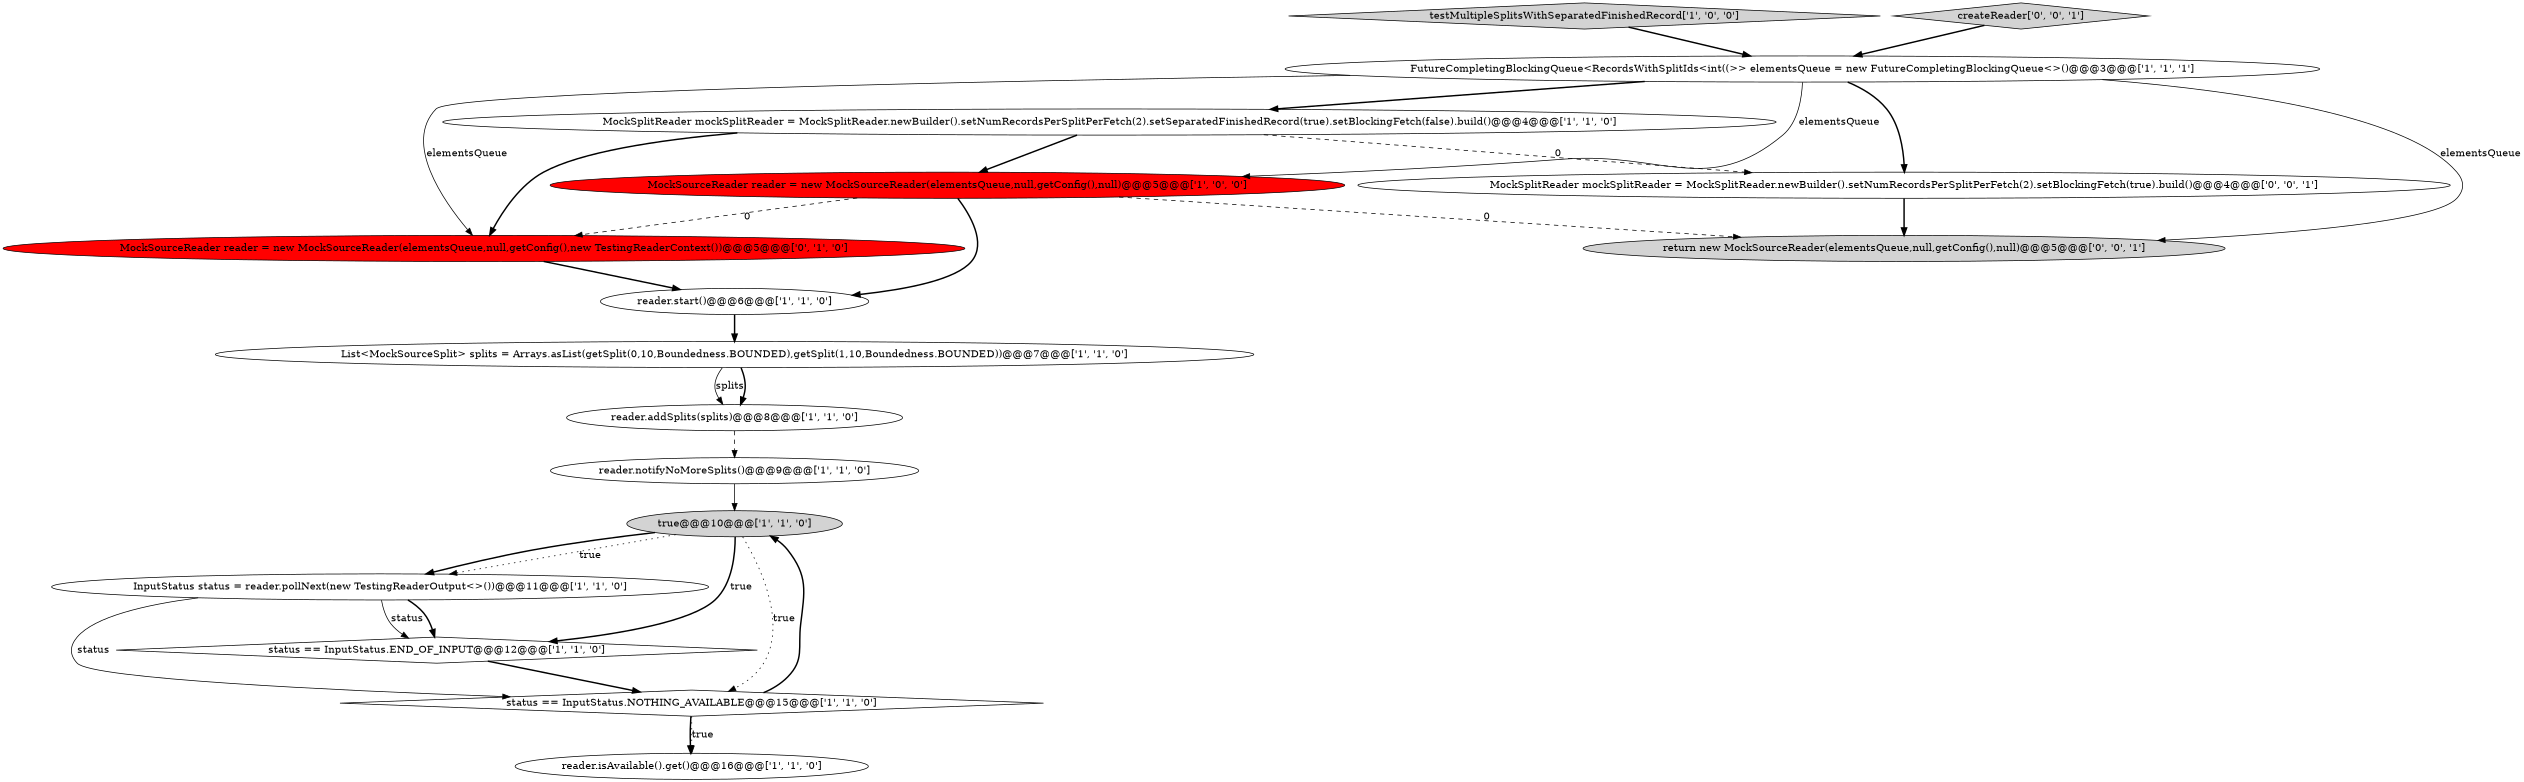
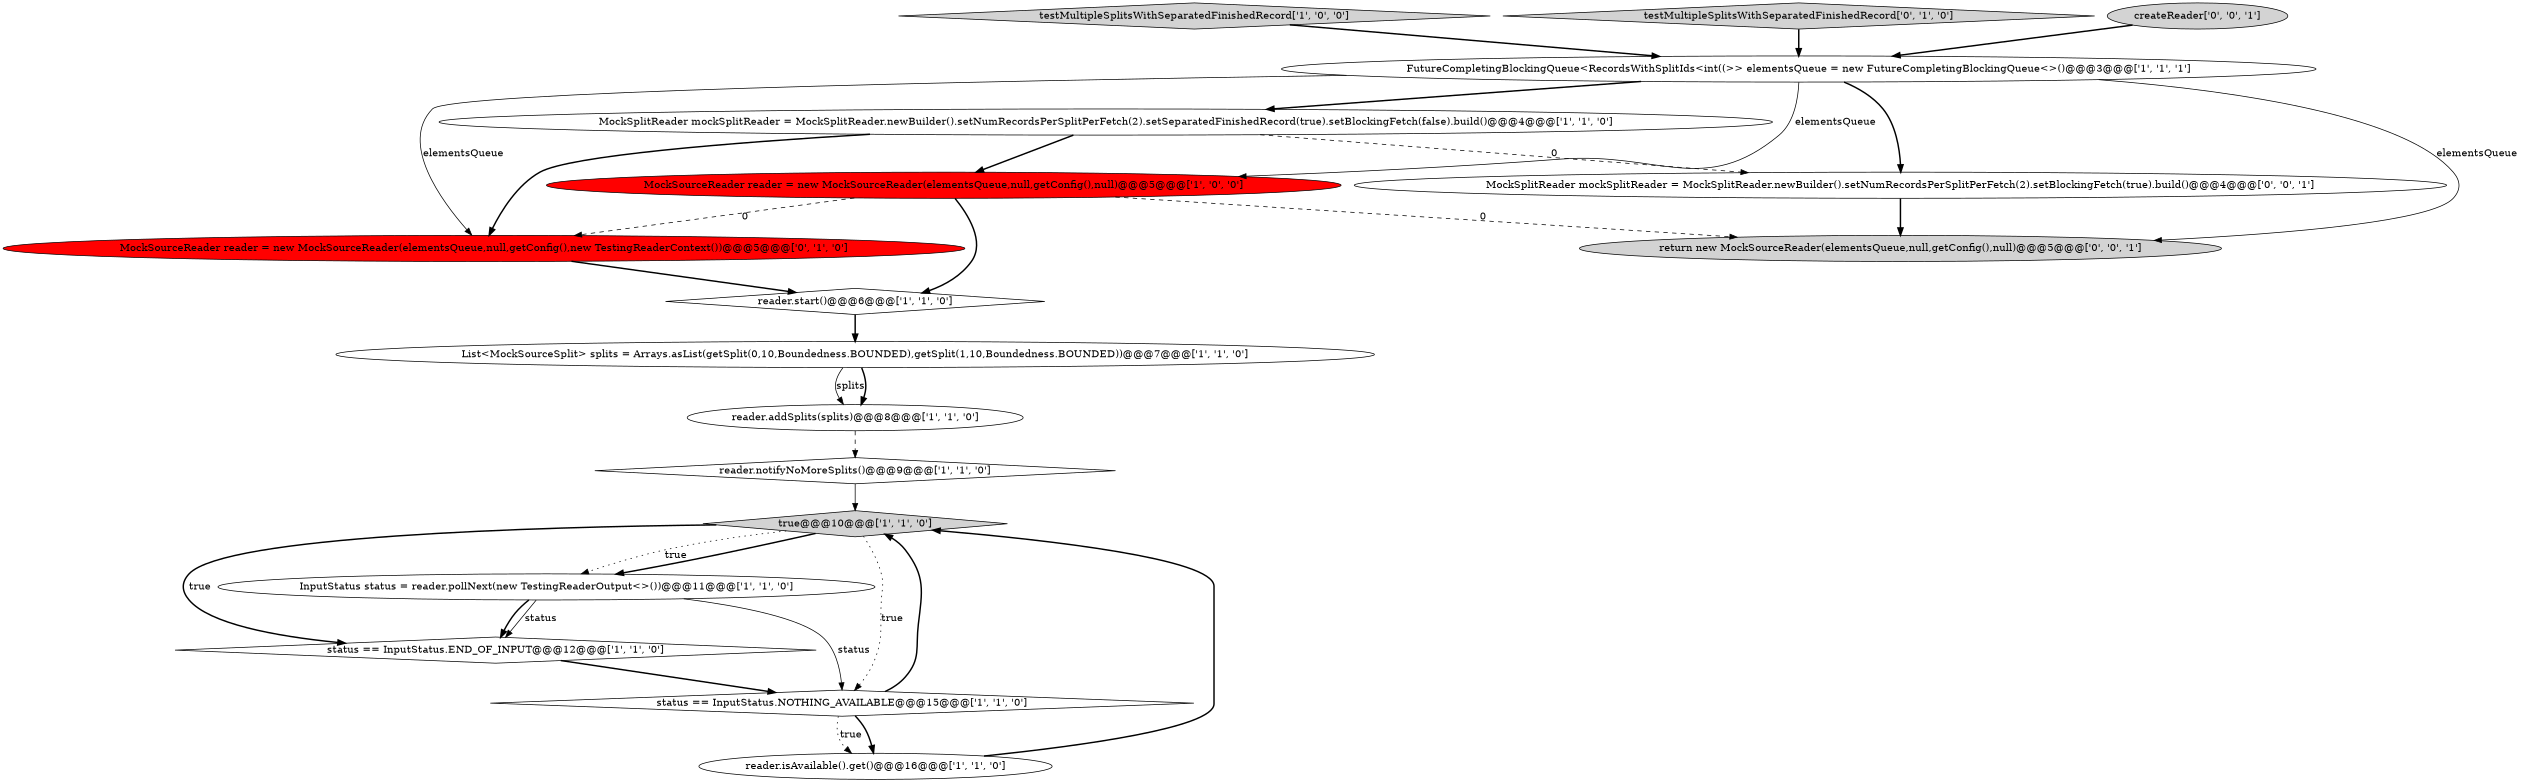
node "testMultipleSplitsWithSeparatedFinishedRecord['0', '1', '0']": added
node "createReader['0', '0', '1']": shape diamond -> ellipse
node "reader.start()@@@6@@@['1', '1', '0']": shape ellipse -> diamond
node "reader.notifyNoMoreSplits()@@@9@@@['1', '1', '0']": shape ellipse -> diamond
node "true@@@10@@@['1', '1', '0']": shape ellipse -> diamond
edge "reader.isAvailable().get()@@@16@@@['1', '1', '0']" -> "true@@@10@@@['1', '1', '0']": added
